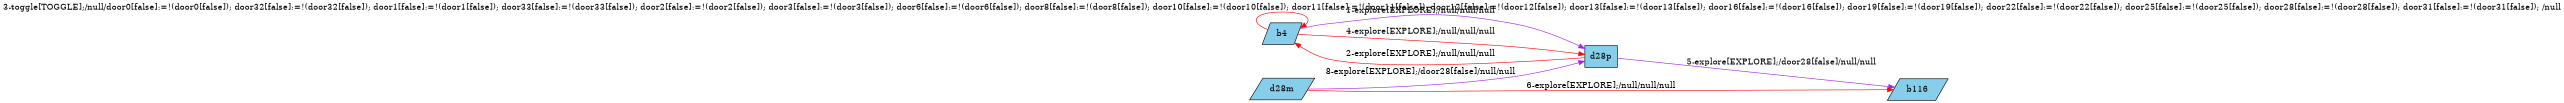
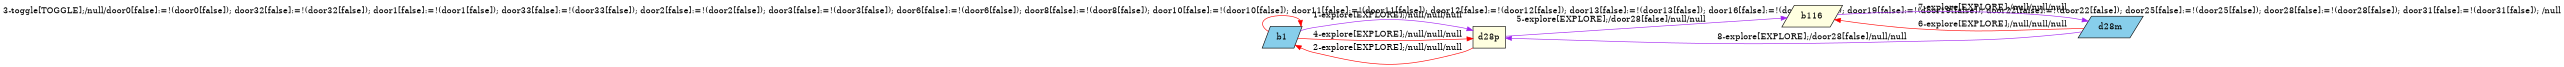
edge "b116" -> "d28m": added, label "7-explore[EXPLORE];/null/null/null"
node "b4": label "b4" -> "b1"
node "d28p": fillcolor skyblue -> lightyellow
node "b116": fillcolor skyblue -> lightyellow
